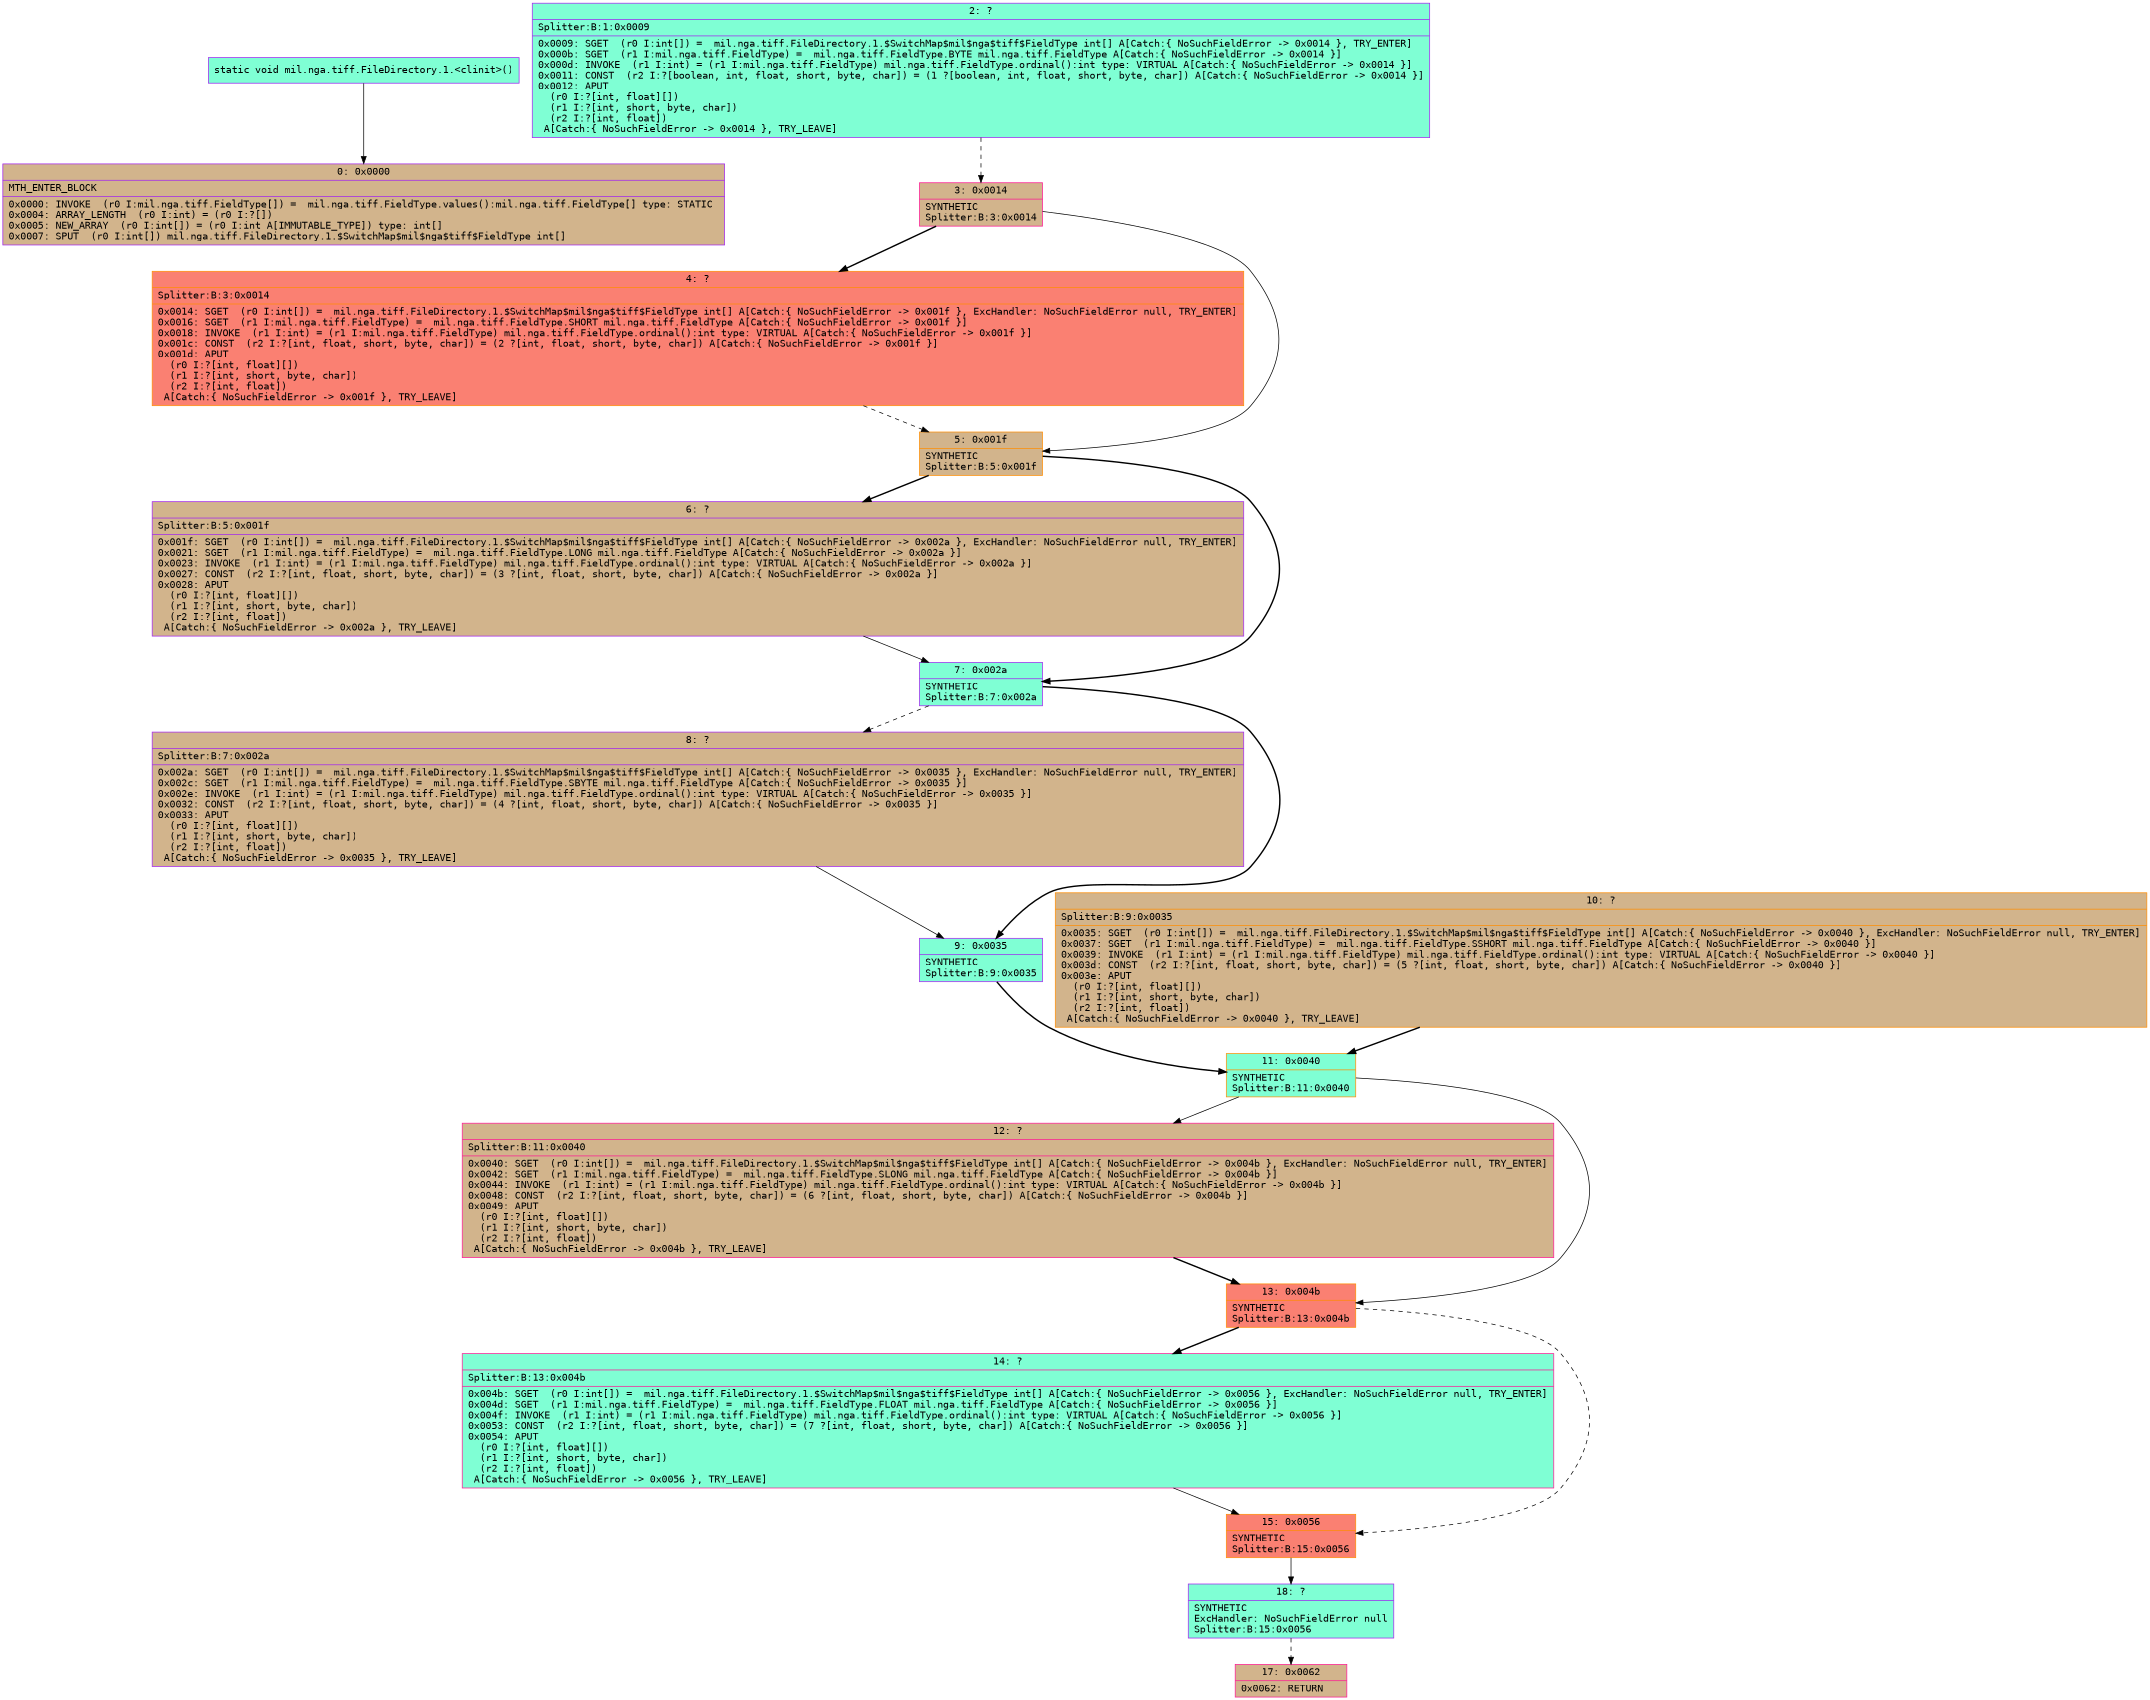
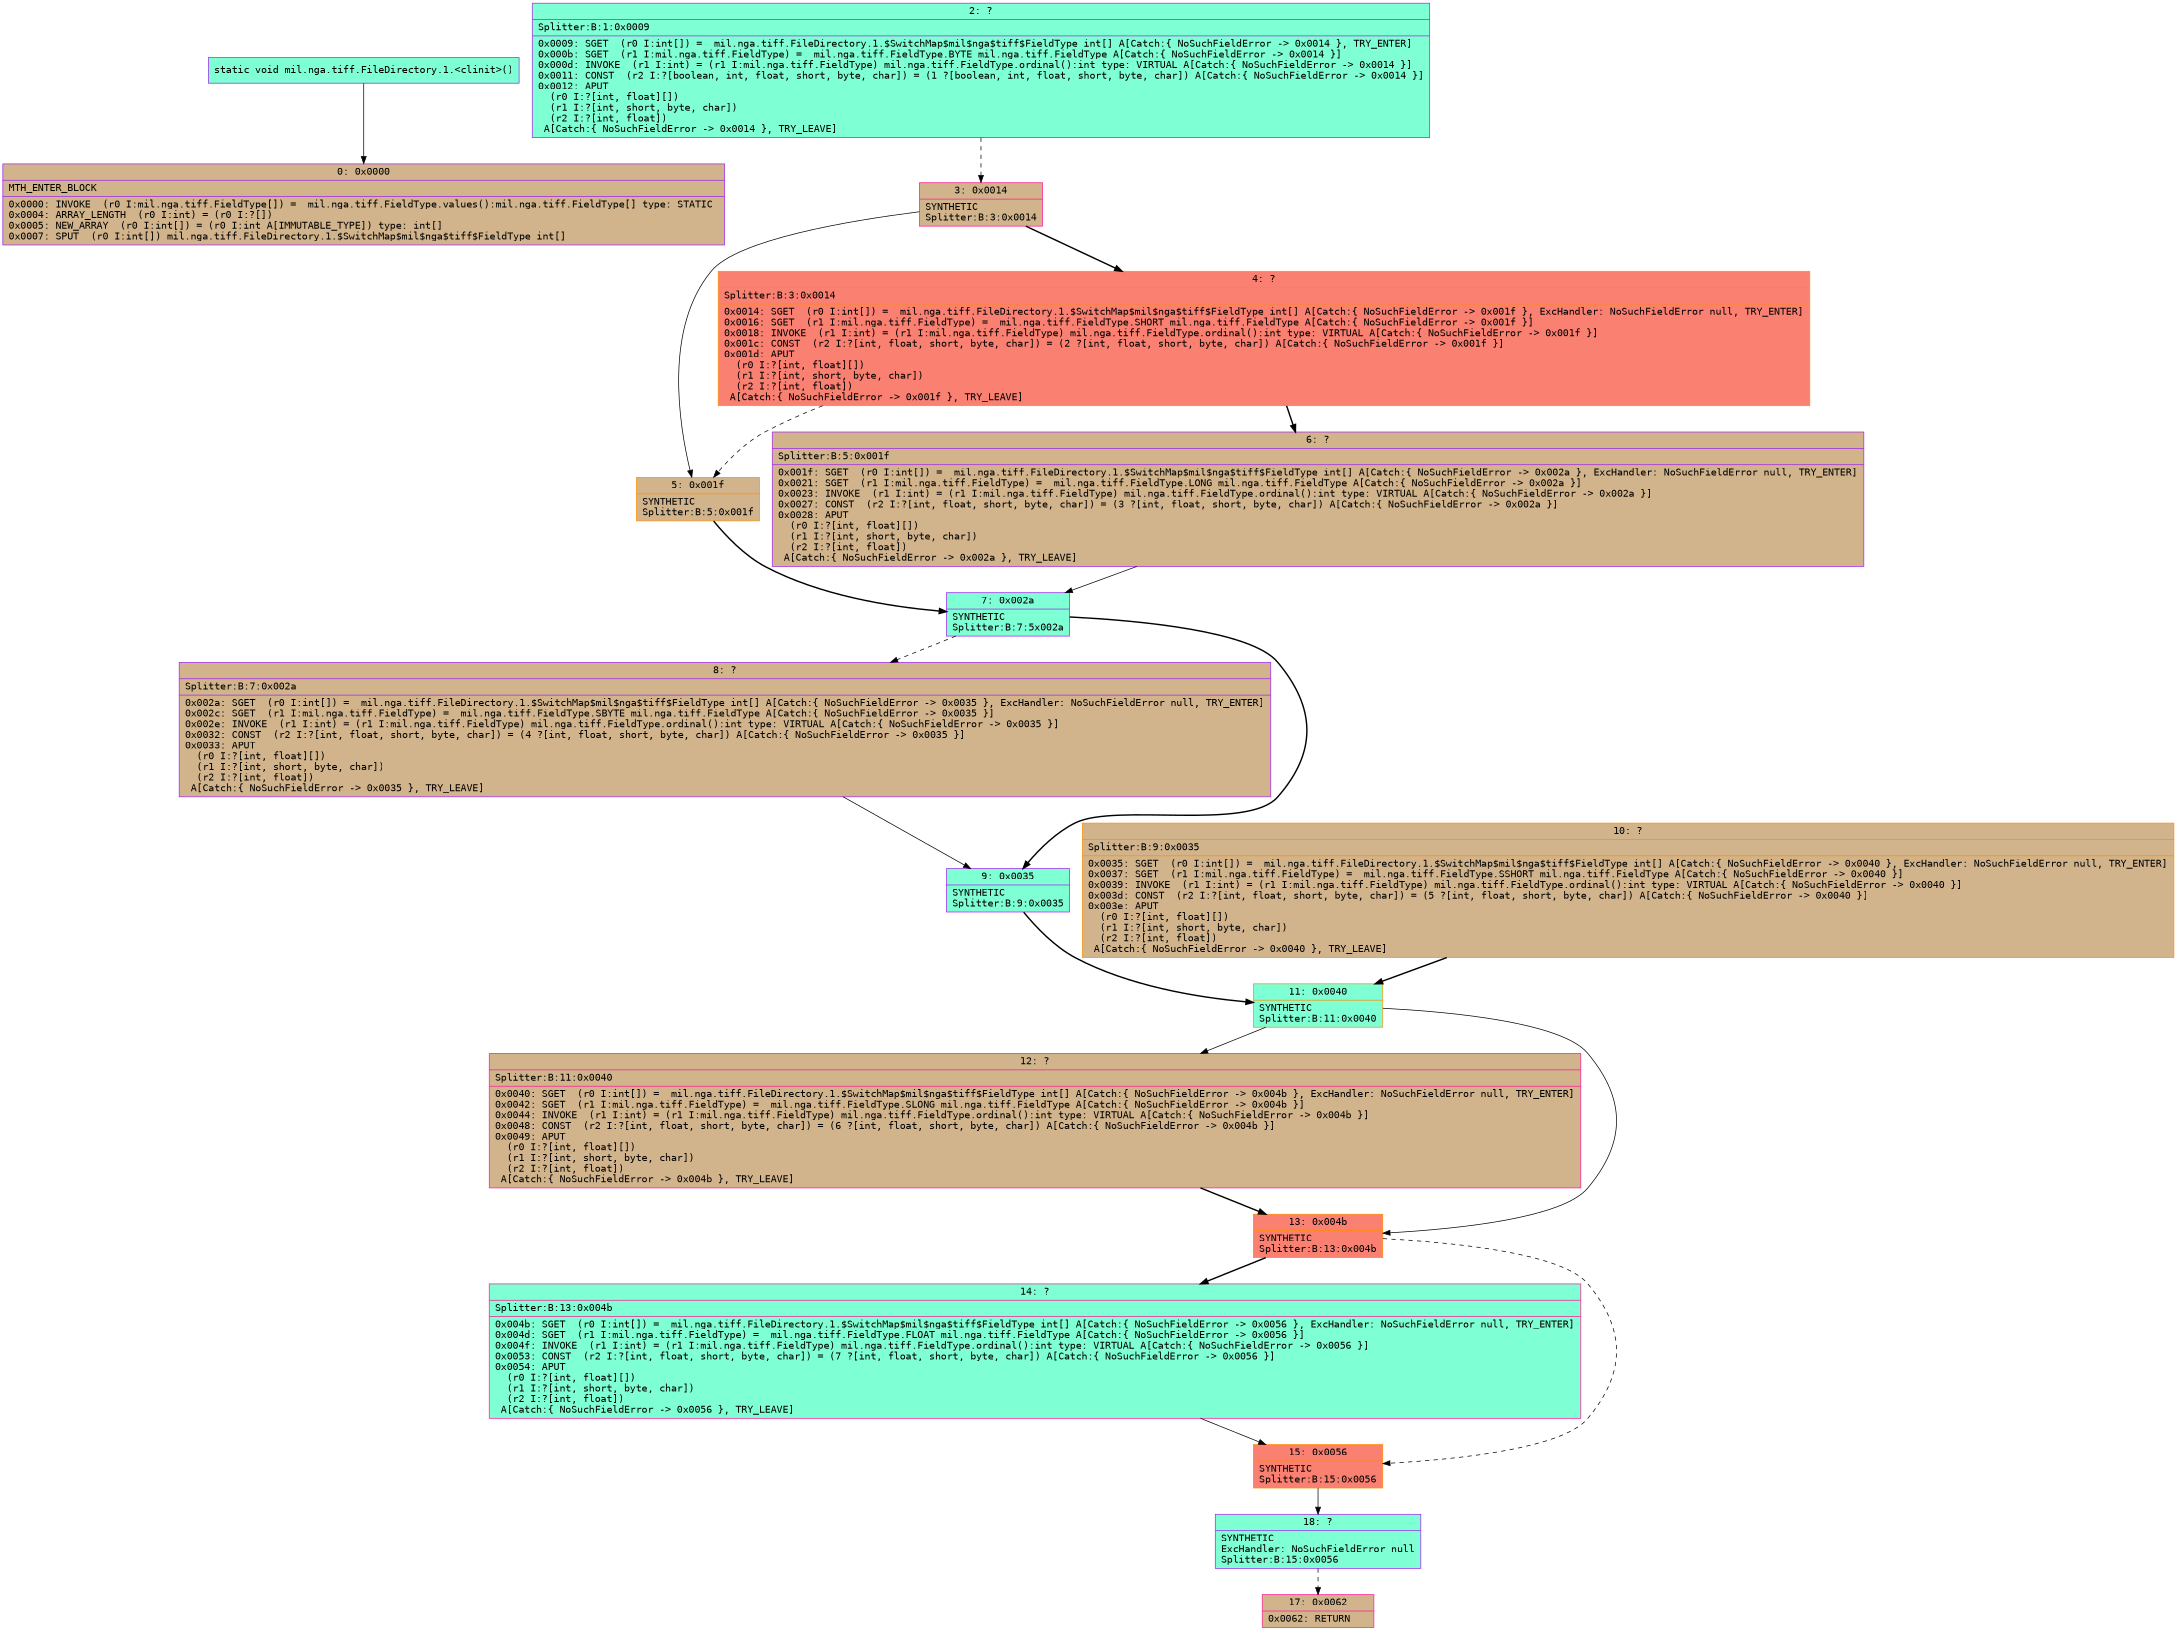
edge "5: 0x001f" -> "6: ?": now "4: ?" -> "6: ?"
node "7: 0x002a": text "Splitter:B:7:0x002a" -> "Splitter:B:7:5x002a"
